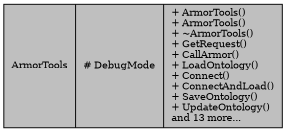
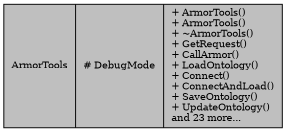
node "ArmorTools": text "and 13 more..." -> "and 23 more..."
